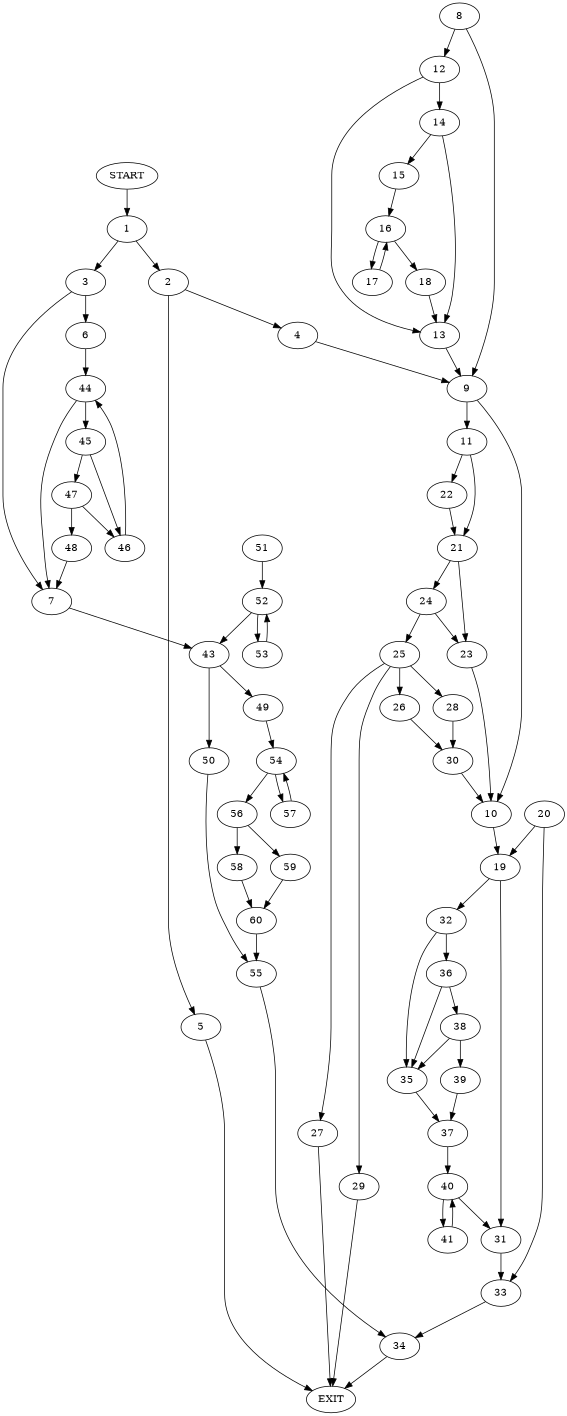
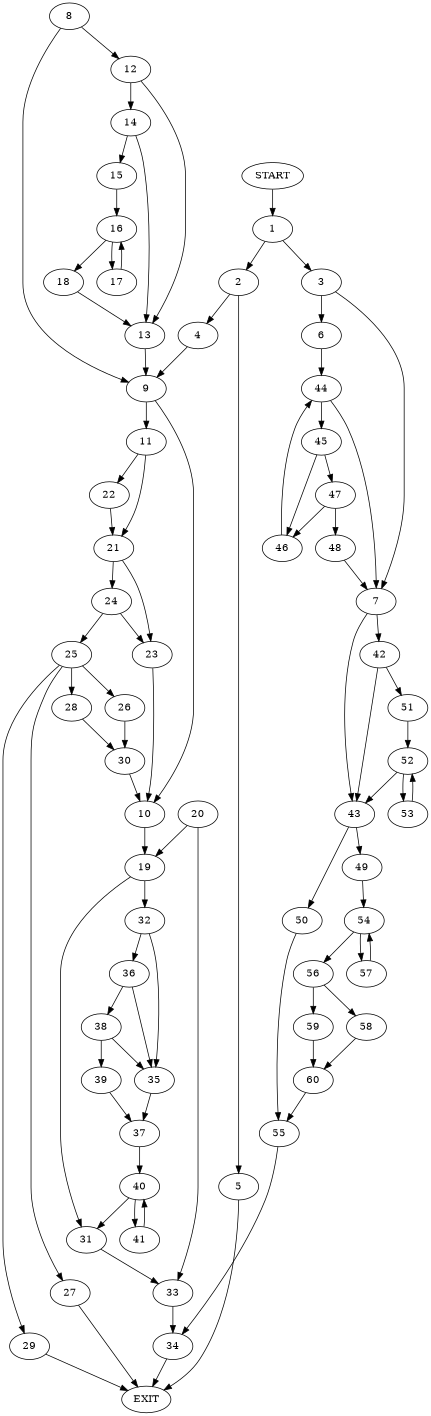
node "42": added
